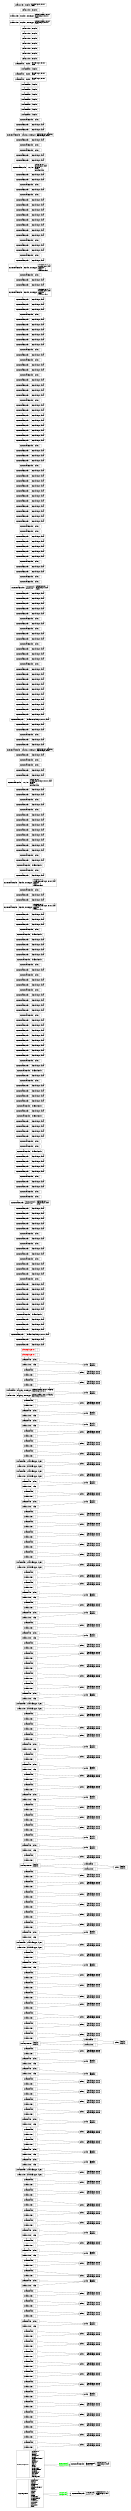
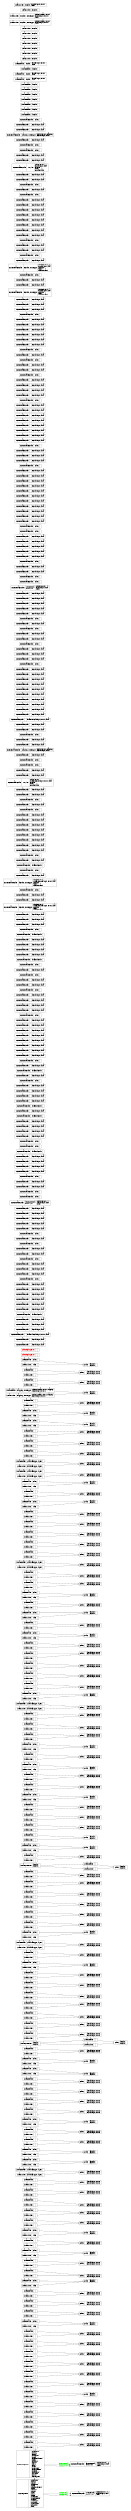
node "BZ2Compressor": text "__str__()" -> "__setstate__()"
